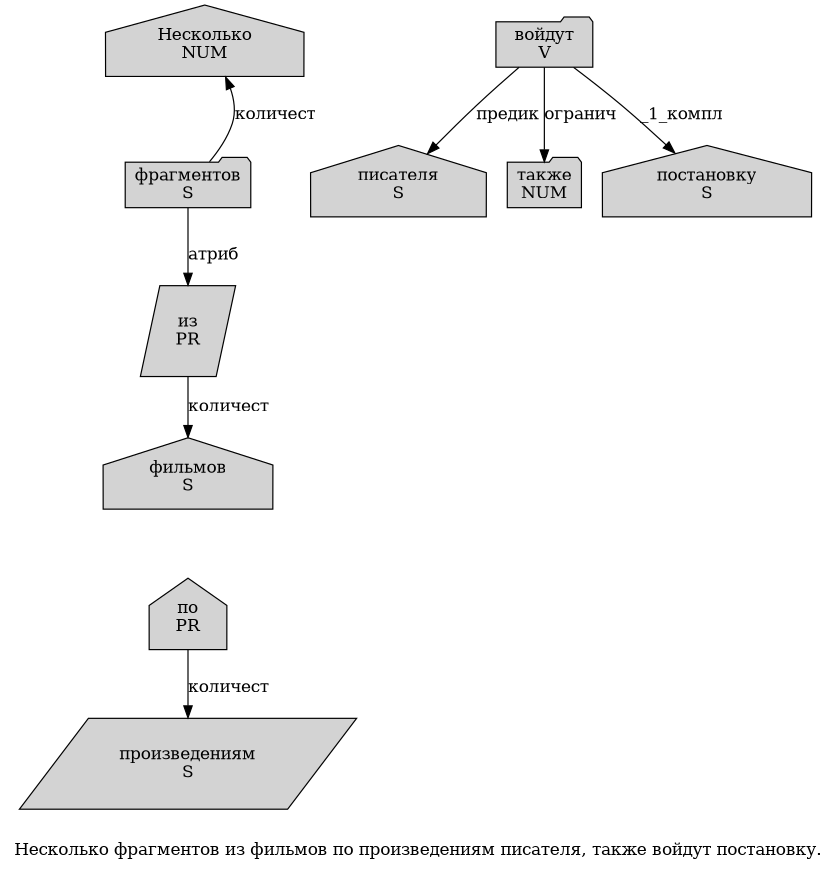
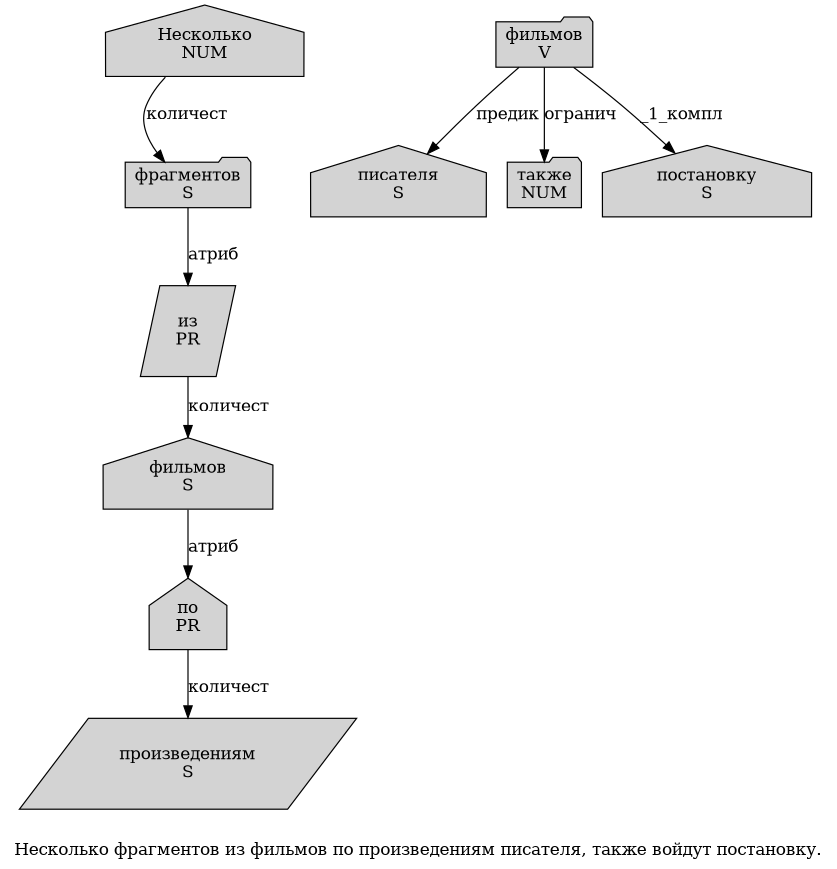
node "войдут V": label "войдут V" -> "фильмов V"
edge "фрагментов S" -> "Несколько NUM": reversed
edge "фильмов S" -> "по PR": added, label "атриб"
